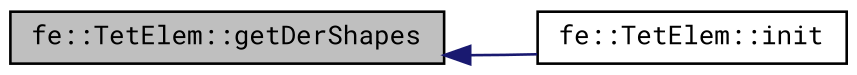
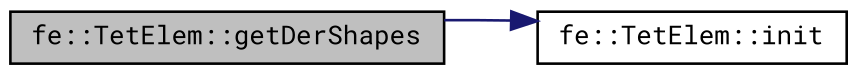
edge "fe::TetElem::init" -> "fe::TetElem::getDerShapes": reversed
